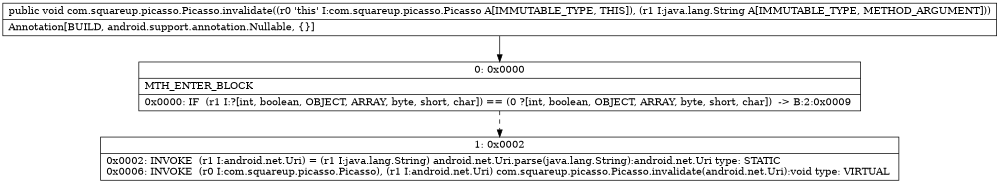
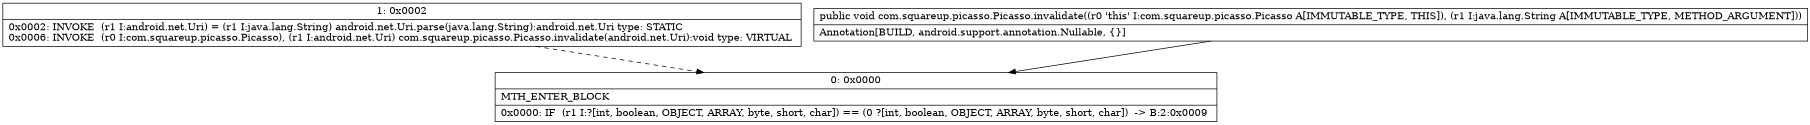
edge "0: 0x0000" -> "1: 0x0002": reversed
